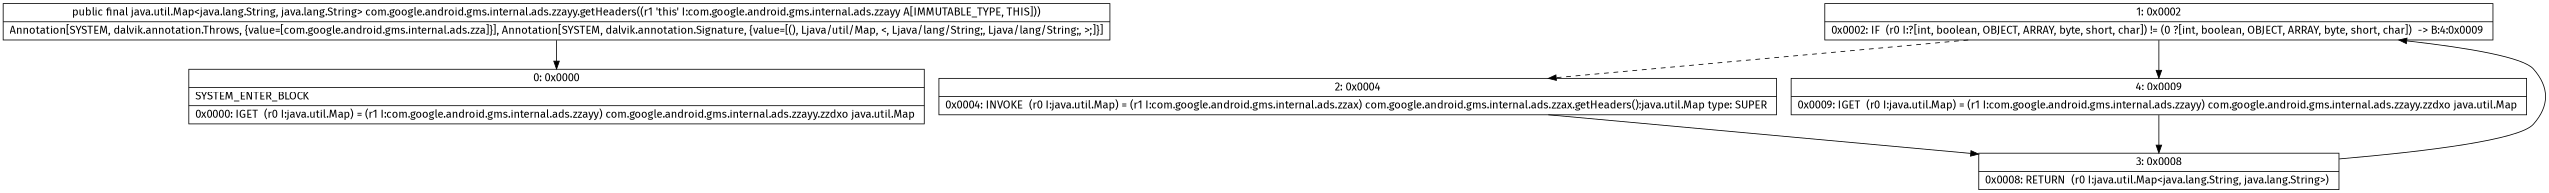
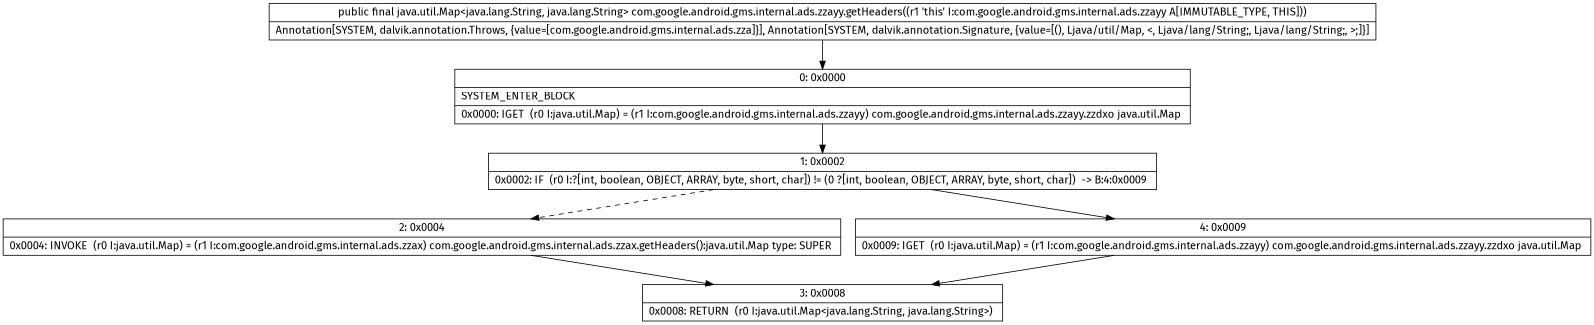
edge "3: 0x0008" -> "1: 0x0002": now "0: 0x0000" -> "1: 0x0002"
